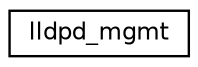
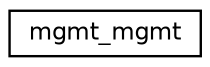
node "lldpd_mgmt": label "lldpd_mgmt" -> "mgmt_mgmt"
